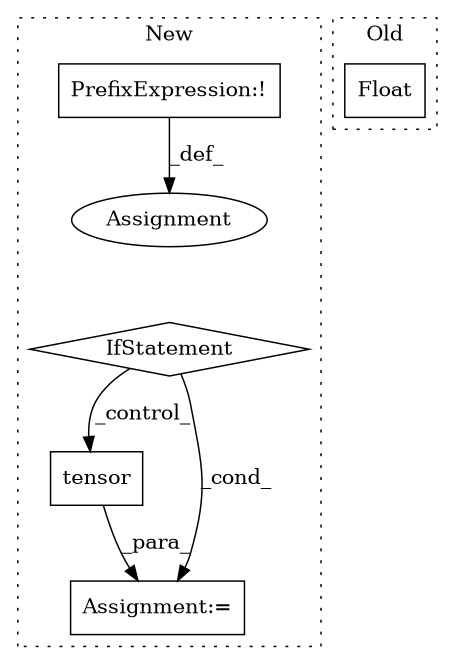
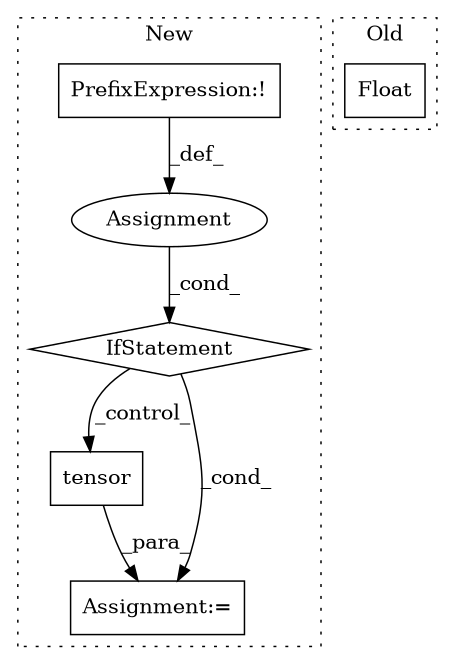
edge "Assignment" -> "IfStatement": added, label "_cond_"
